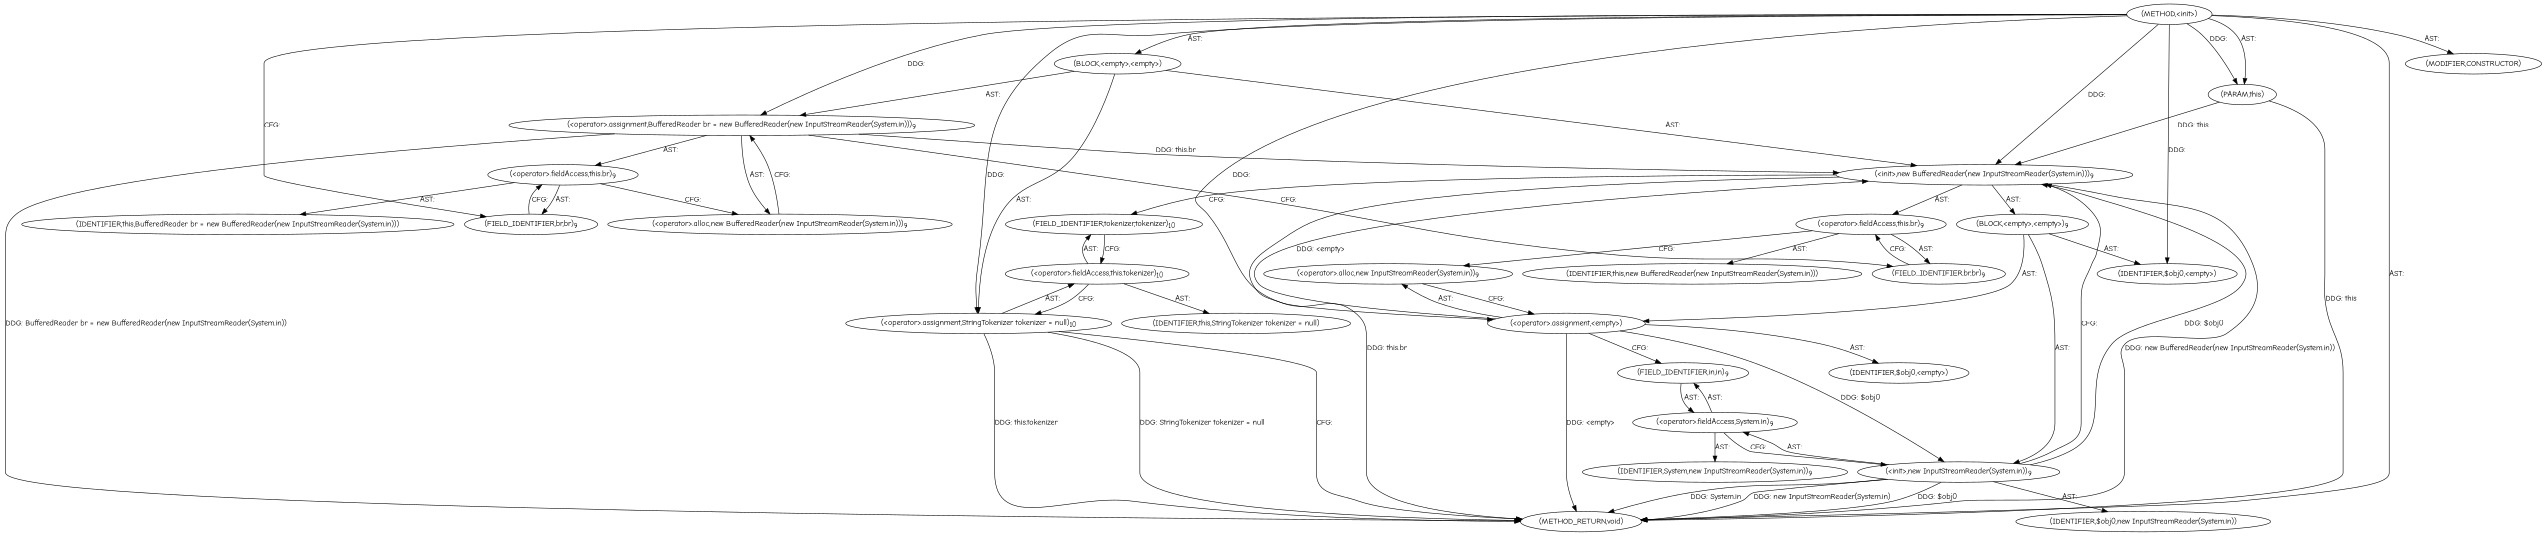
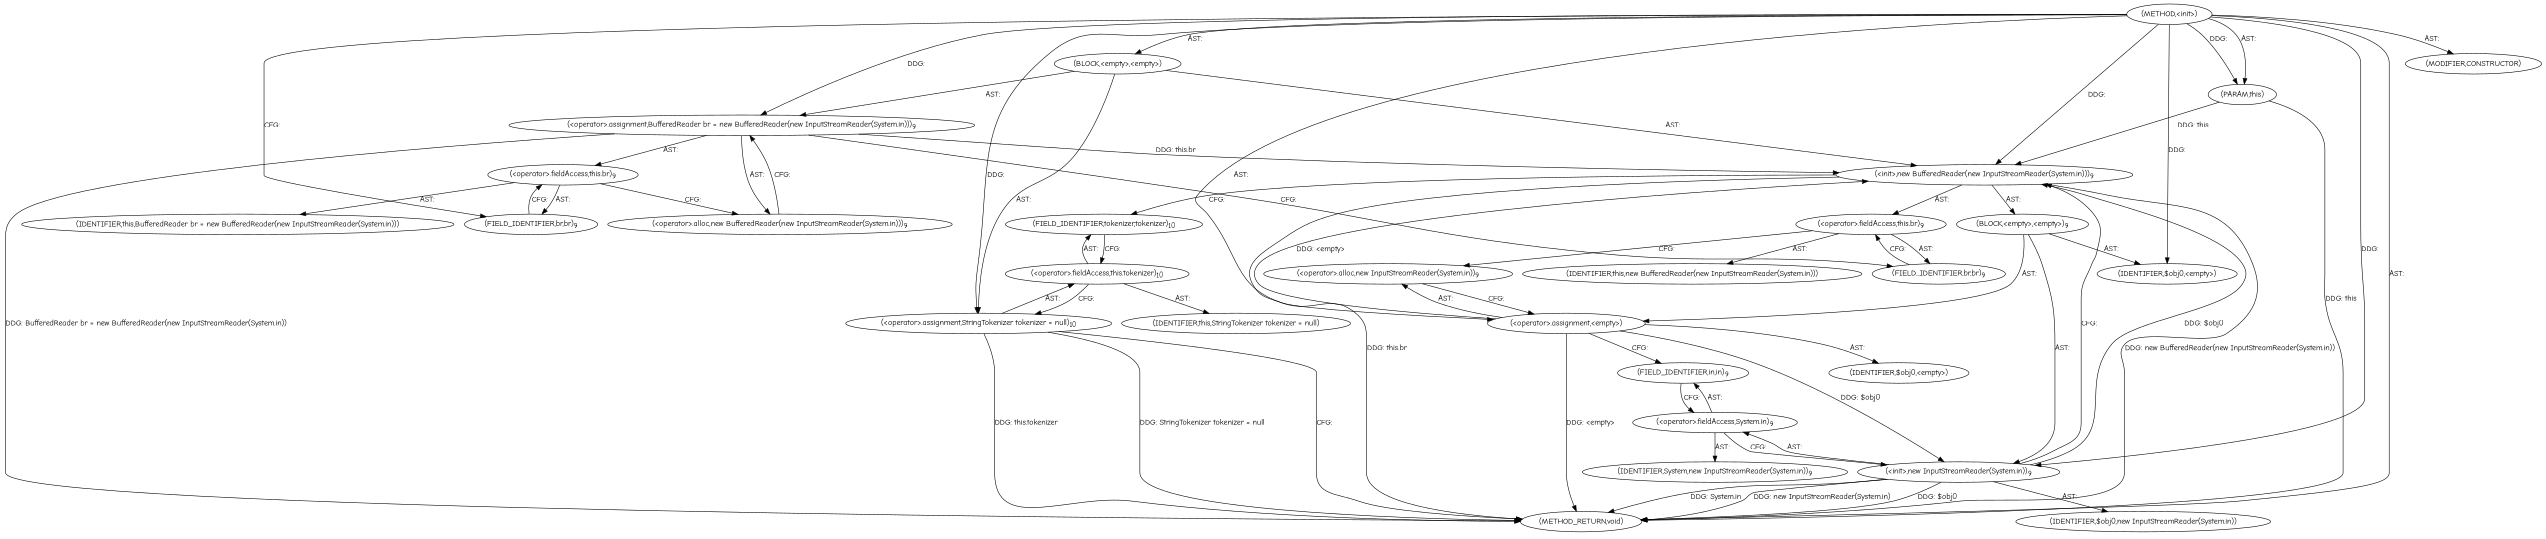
edge "(METHOD,<init>)" -> "(<operator>.assignment,<empty>)": label "DDG: " -> "AST: "
edge "(METHOD,<init>)" -> "(<init>,new InputStreamReader(System.in))": added, label "DDG:"
edge "(FIELD_IDENTIFIER,in,in)" -> "(<operator>.fieldAccess,System.in)": label "AST: " -> "CFG: "
